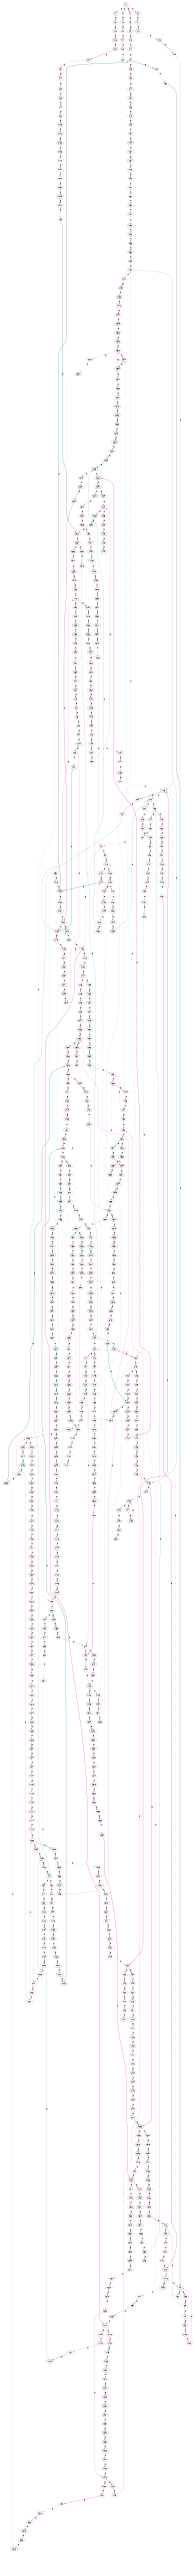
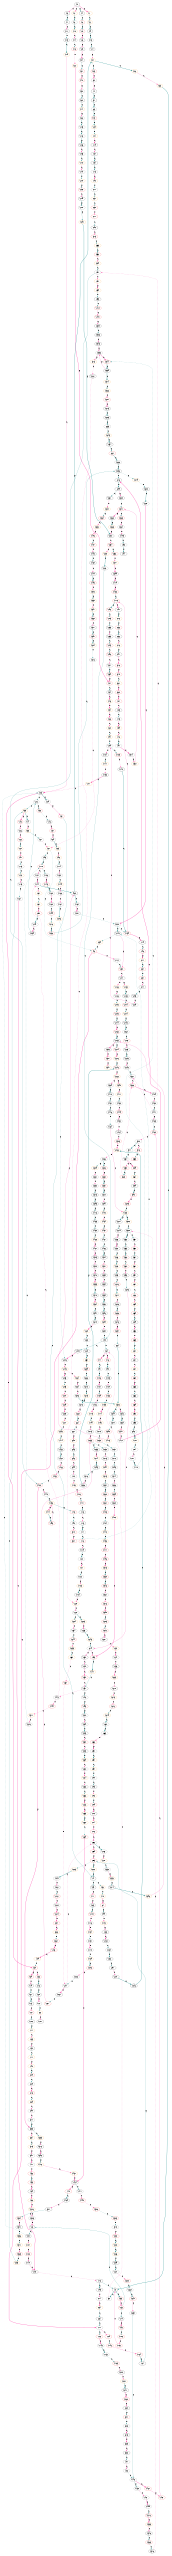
edge "S22" -> "S27": added, label "A"
edge "S392" -> "S370": reversed
